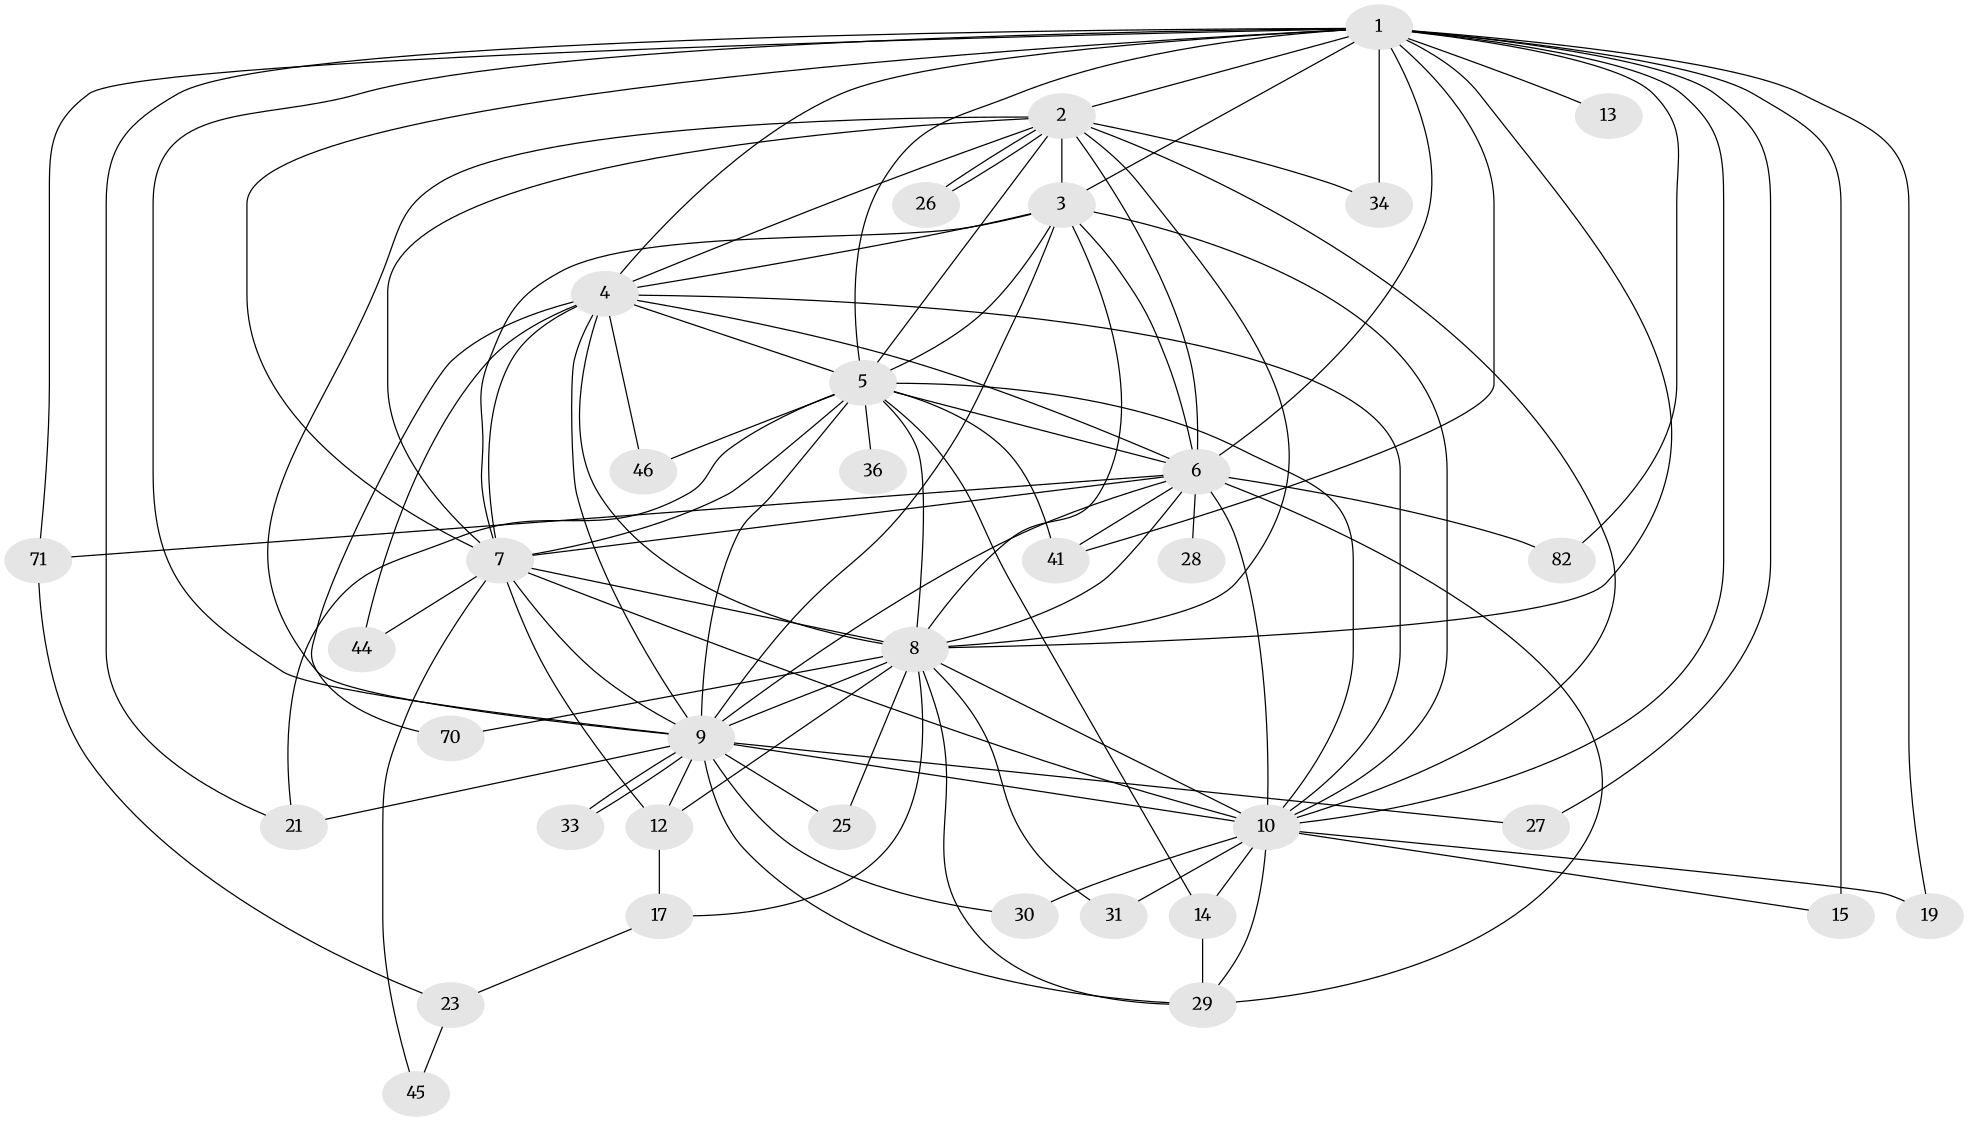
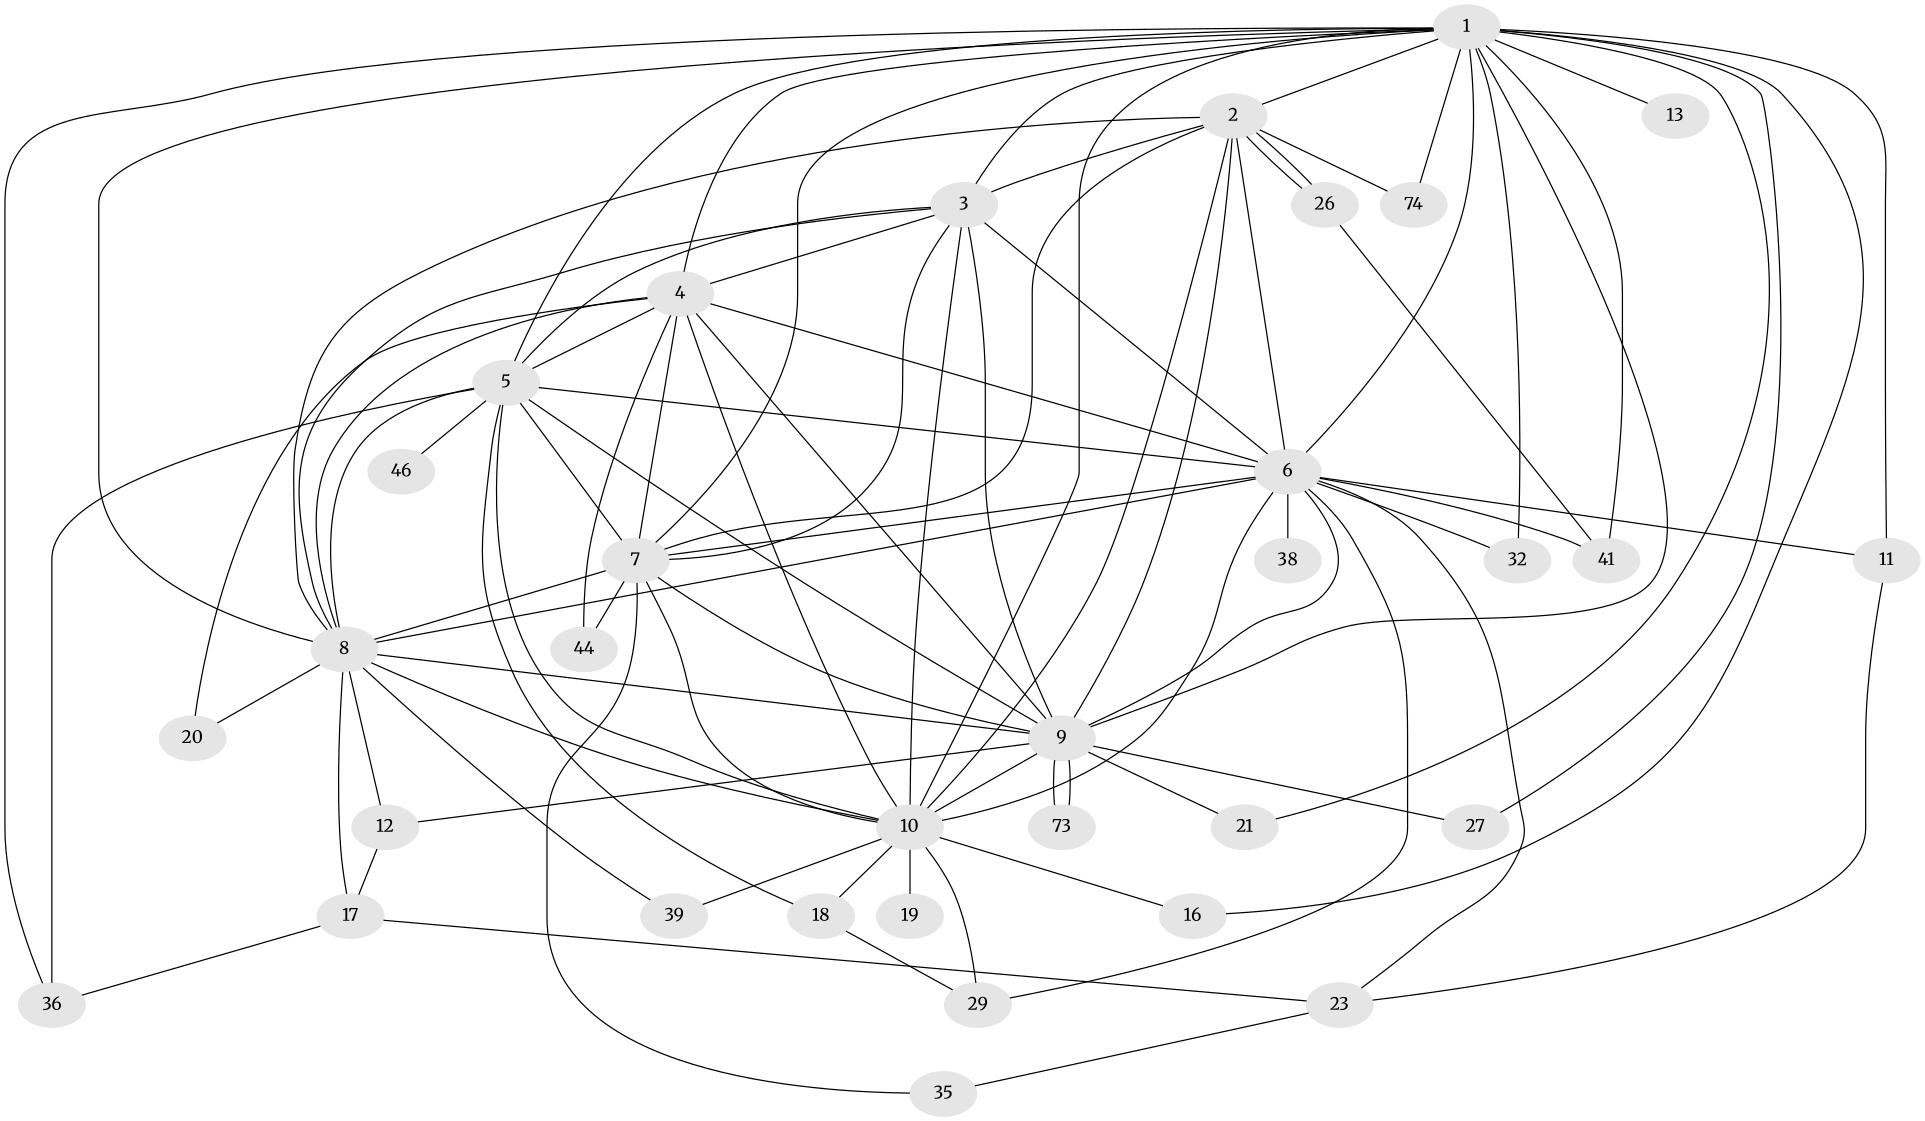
edge "2" -- "4": removed
node "34": label "34" -> "74"
edge "2" -- "5": removed
edge "1" -- "19": now "1" -- "36"
edge "4" -- "46": removed
edge "5" -- "41": now "26" -- "41"
edge "5" -- "21": removed
node "71": label "71" -> "11"
node "28": label "28" -> "38"
node "82": label "82" -> "32"
edge "7" -- "12": removed
edge "6" -- "23": added
node "70": label "70" -> "20"
node "33": label "33" -> "73"
node "25": removed
edge "8" -- "29": removed
node "30": removed
node "31": label "31" -> "39"
node "14": label "14" -> "18"
node "15": label "15" -> "16"
edge "9" -- "29": removed
edge "17" -- "36": added
node "45": label "45" -> "35"
